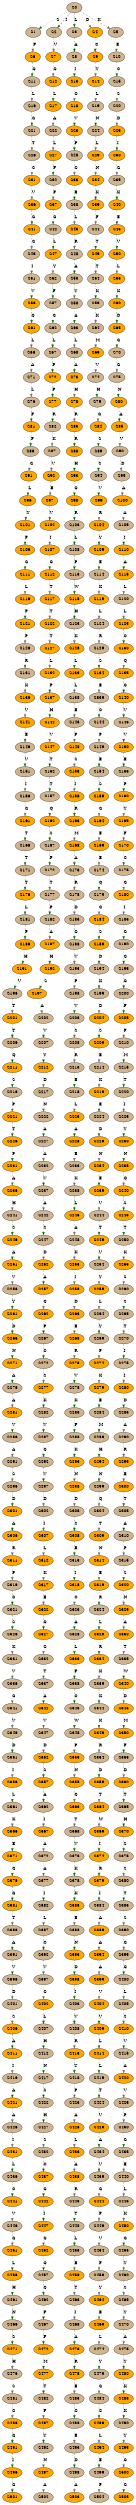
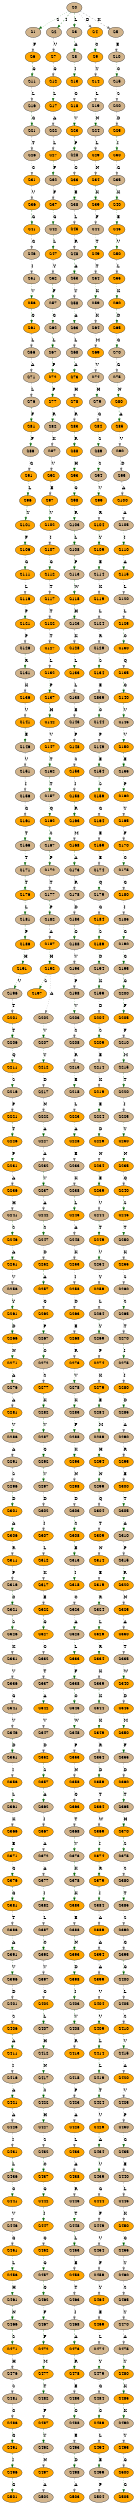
edge "S146" -> "S151": color darkgreen -> gray40
edge "S197" -> "S202": now "S192" -> "S202"
edge "S315" -> "S320": label "S" -> "R"
edge "S413" -> "S418": removed, label "Y"
